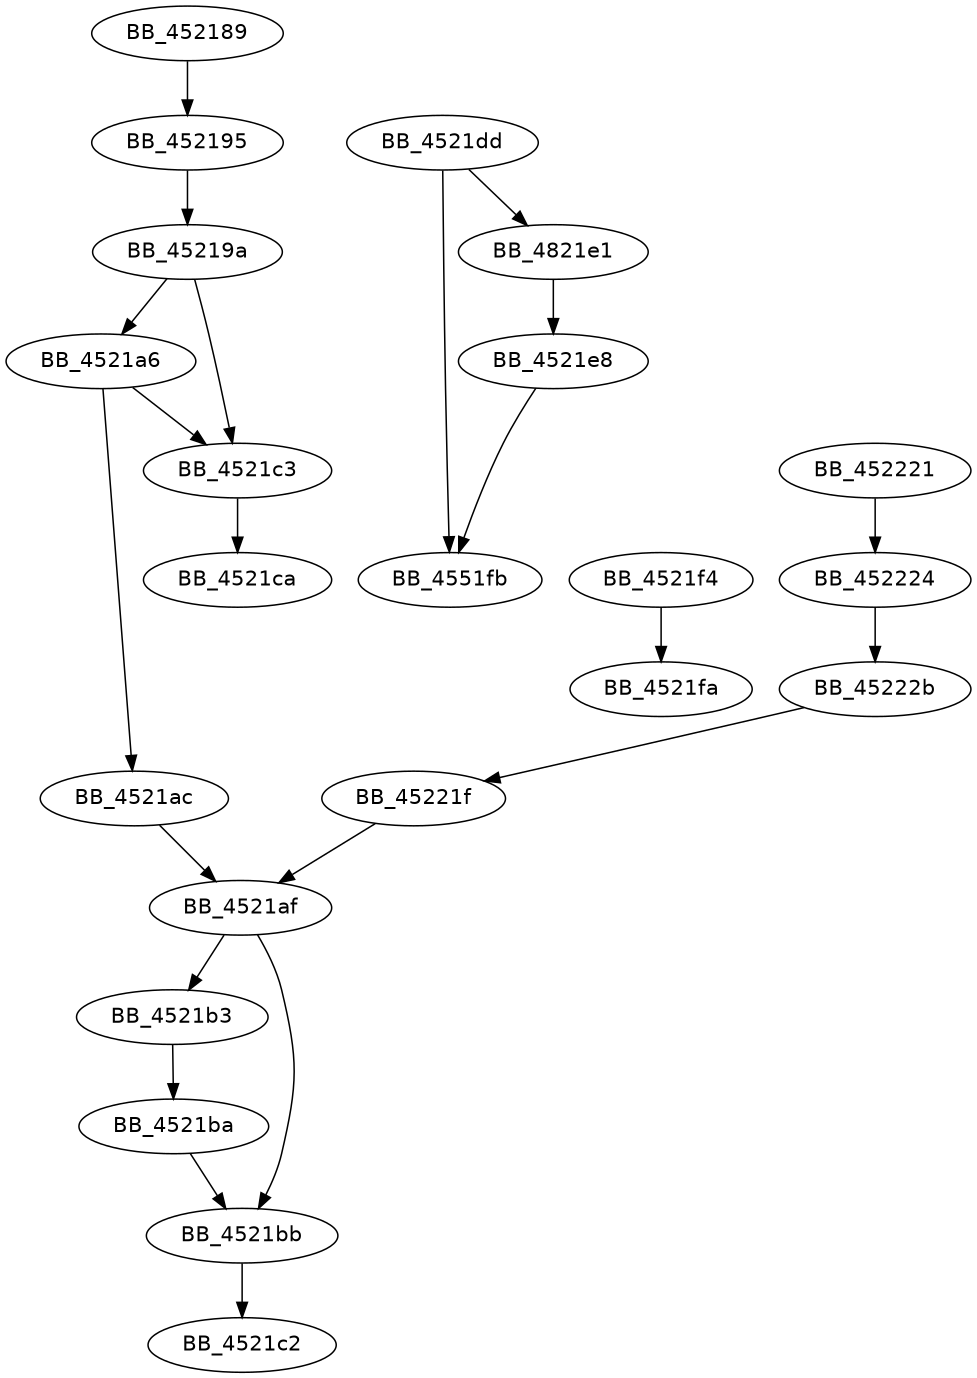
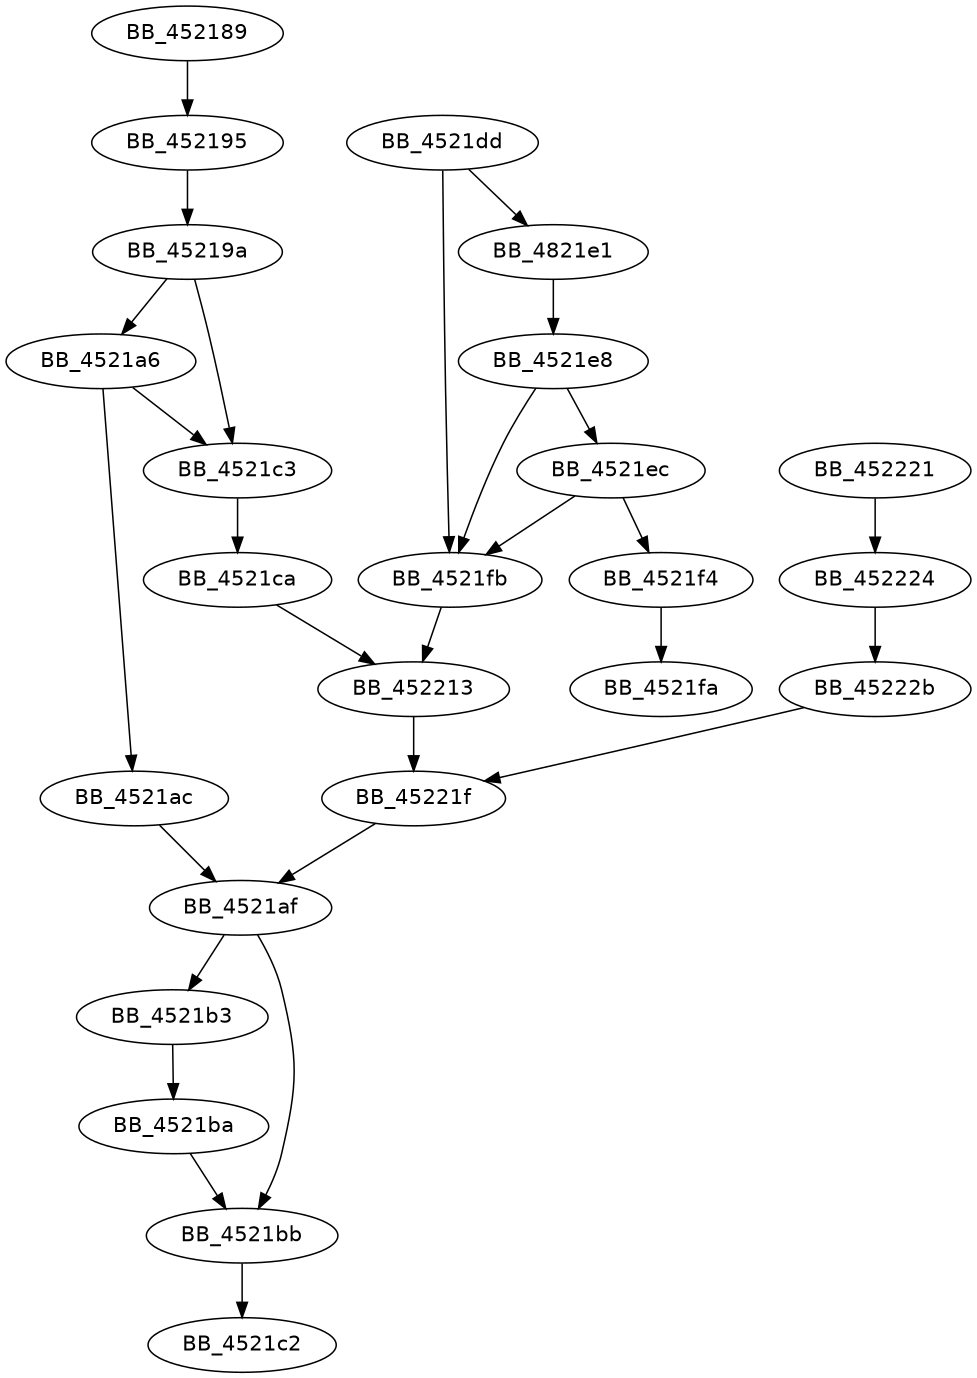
node "BB_4521ec": added
node "BB_4551fb": label "BB_4551fb" -> "BB_4521fb"
node "BB_452213": added
